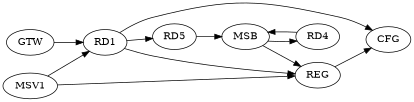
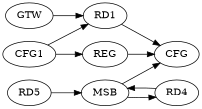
edge "RD1" -> "RD5": removed
edge "MSB" -> "REG": now "MSB" -> "CFG"
edge "RD1" -> "REG": removed
node "MSV1": label "MSV1" -> "CFG1"
